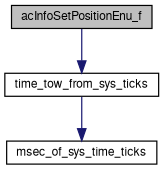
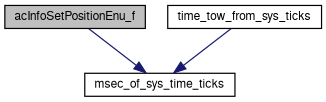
edge "acInfoSetPositionEnu_f" -> "time_tow_from_sys_ticks": now "acInfoSetPositionEnu_f" -> "msec_of_sys_time_ticks"
